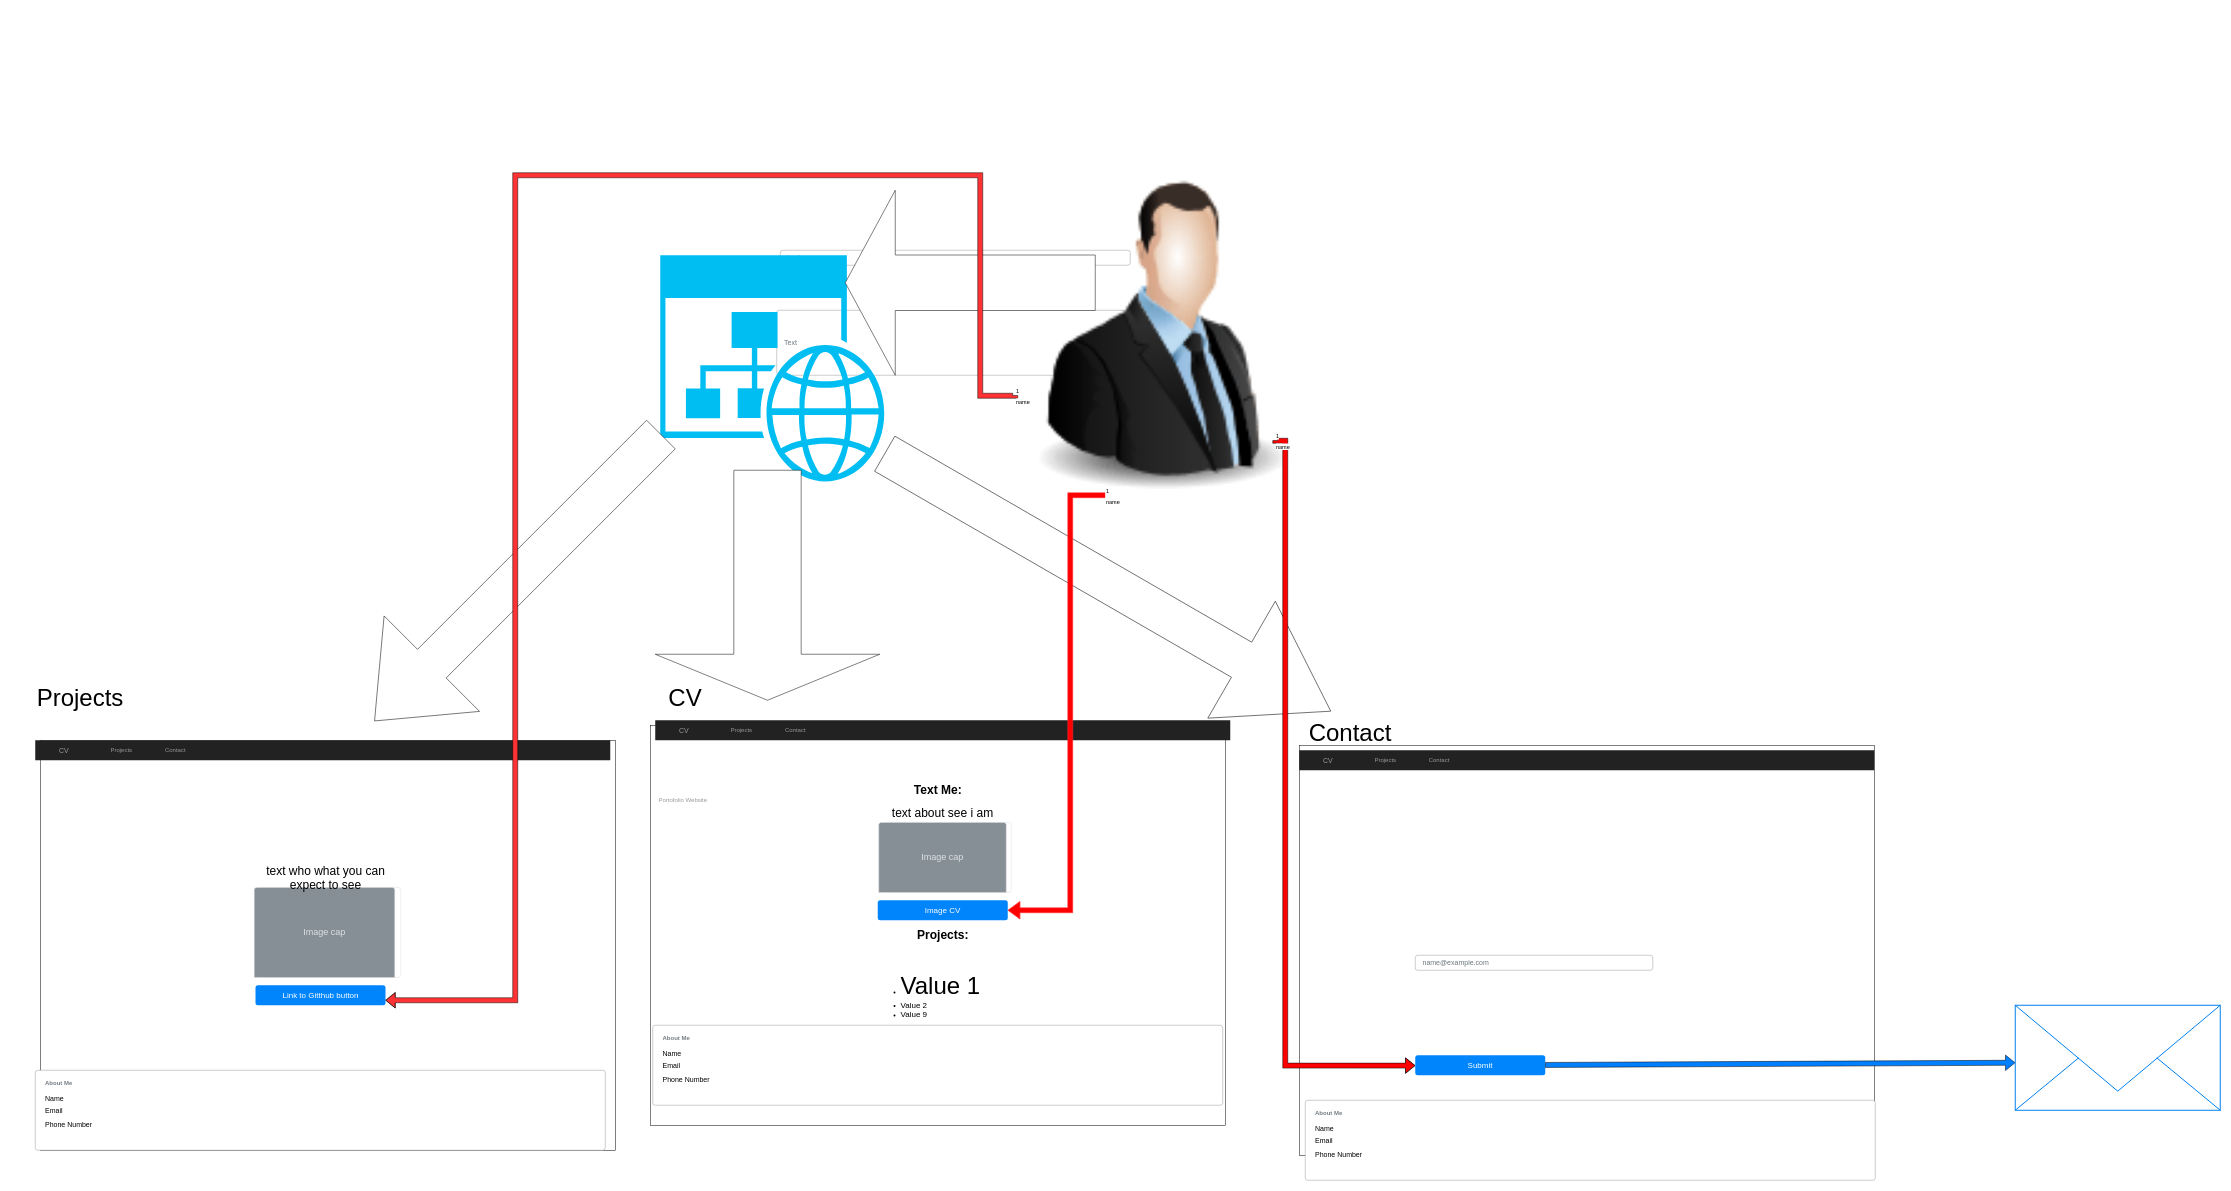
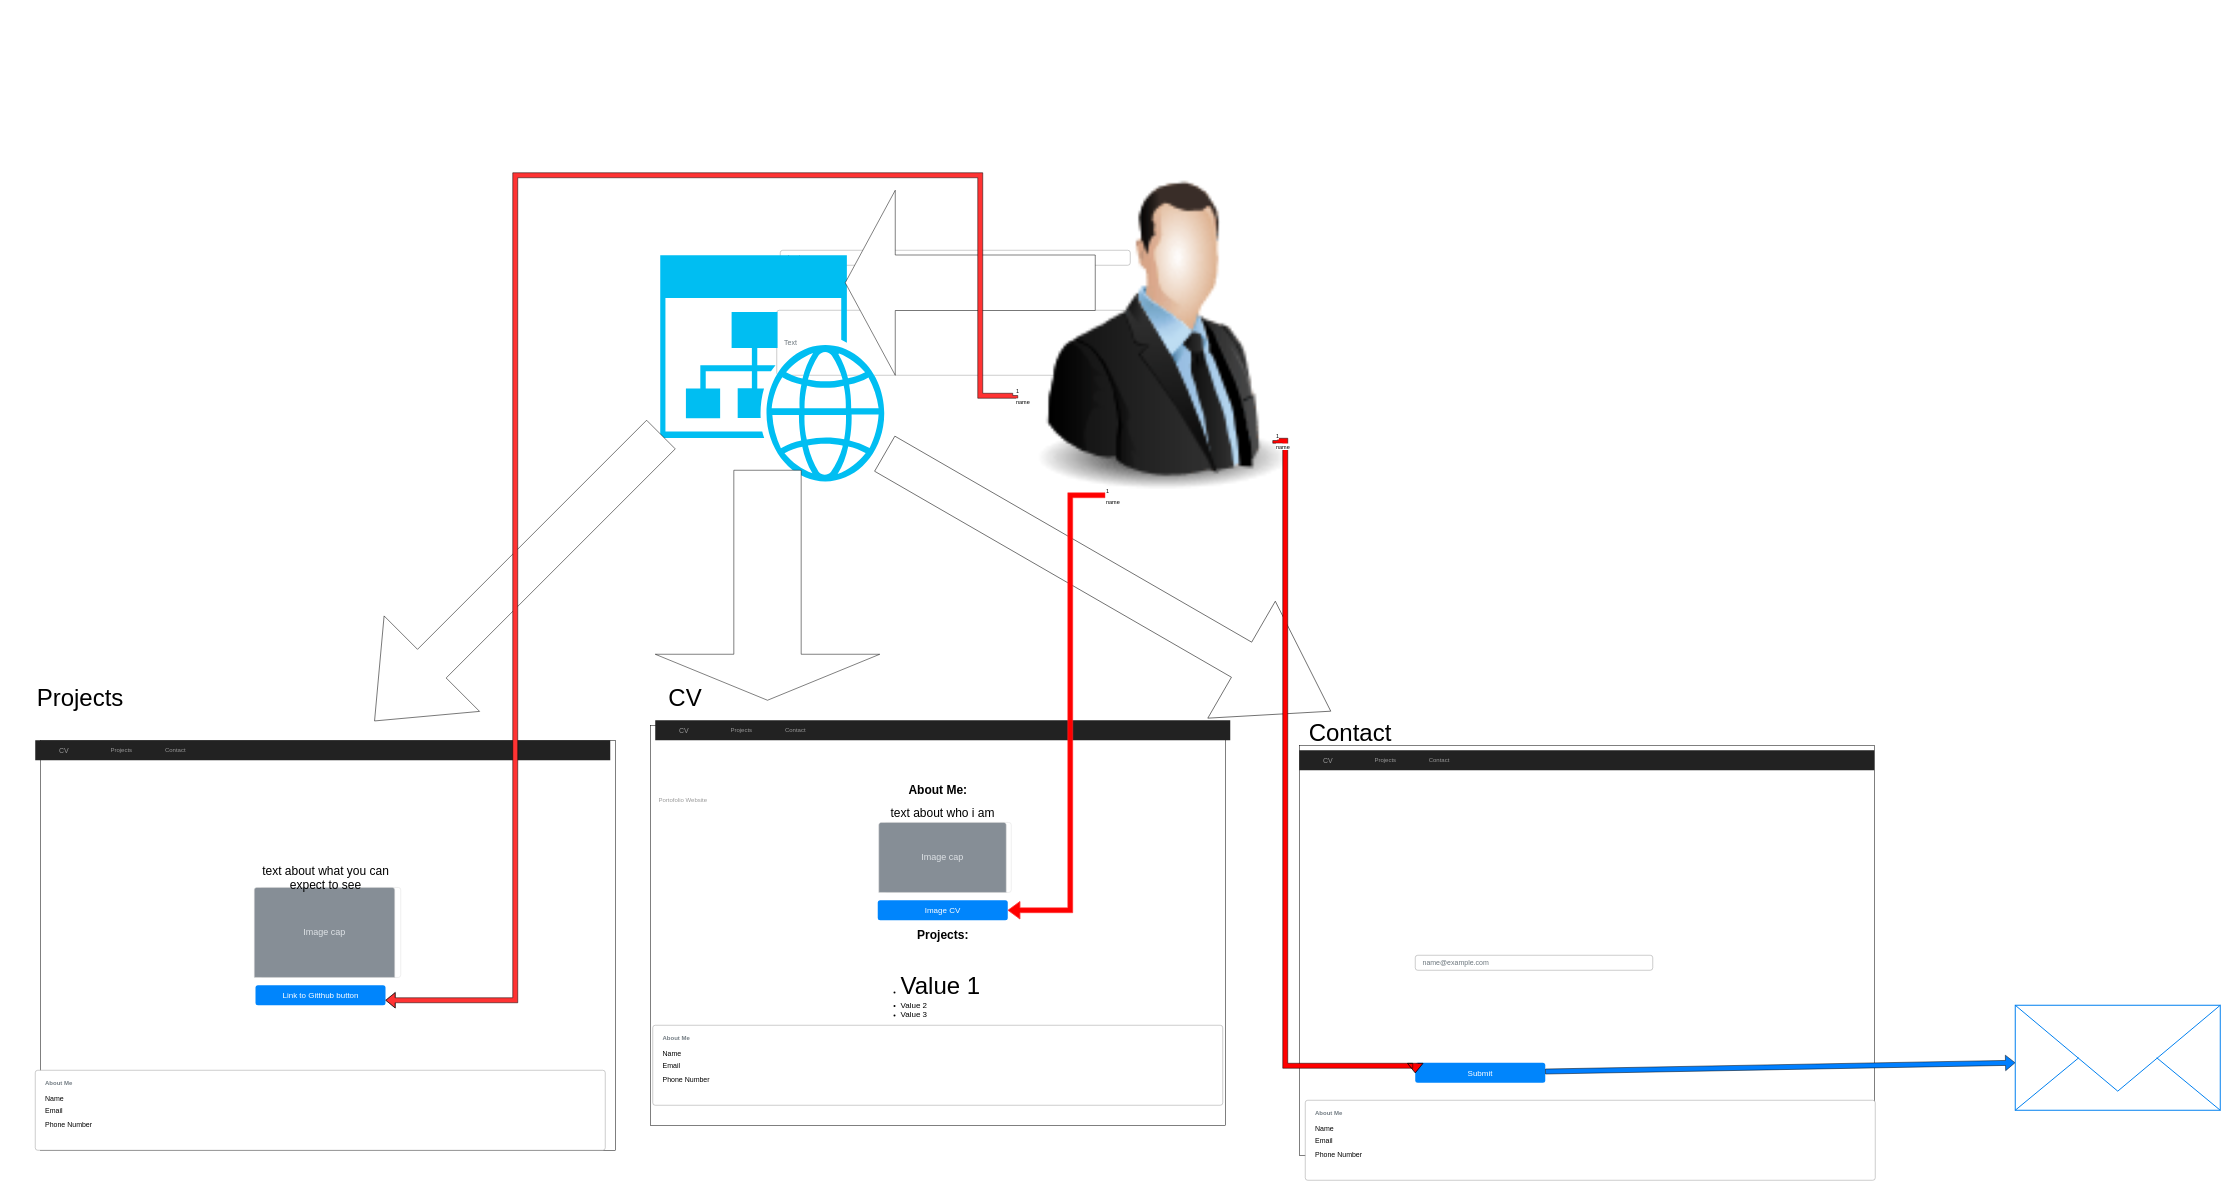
node "Text Me:": label "Text Me:" -> "About Me:"
node "text about see i am": label "text about see i am" -> "text about who i am"
node "text who what you can expect to see": label "text who what you can expect to see" -> "text about what you can expect to see"
node "Value 1 Value 2 Value 9": label "Value 1 Value 2 Value 9" -> "Value 1 Value 2 Value 3"
node "Submit": moved (1480, 1065) -> (1480, 1073)
